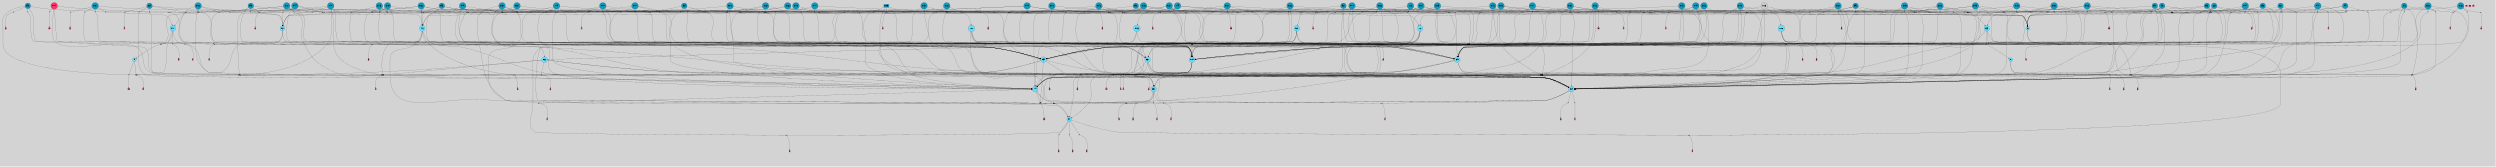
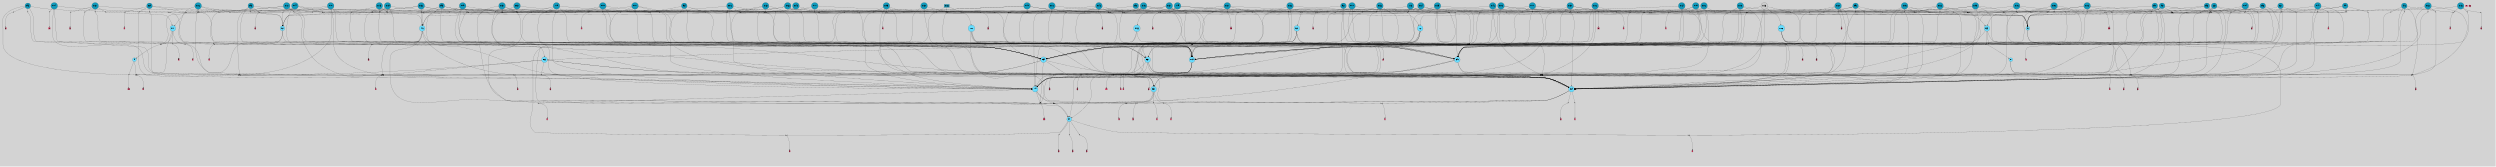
node "T1114": fillcolor #ff3366 -> #1199bb
node "T1095": shape box -> circle
node "T1128": shape circle -> box
node "14": removed
